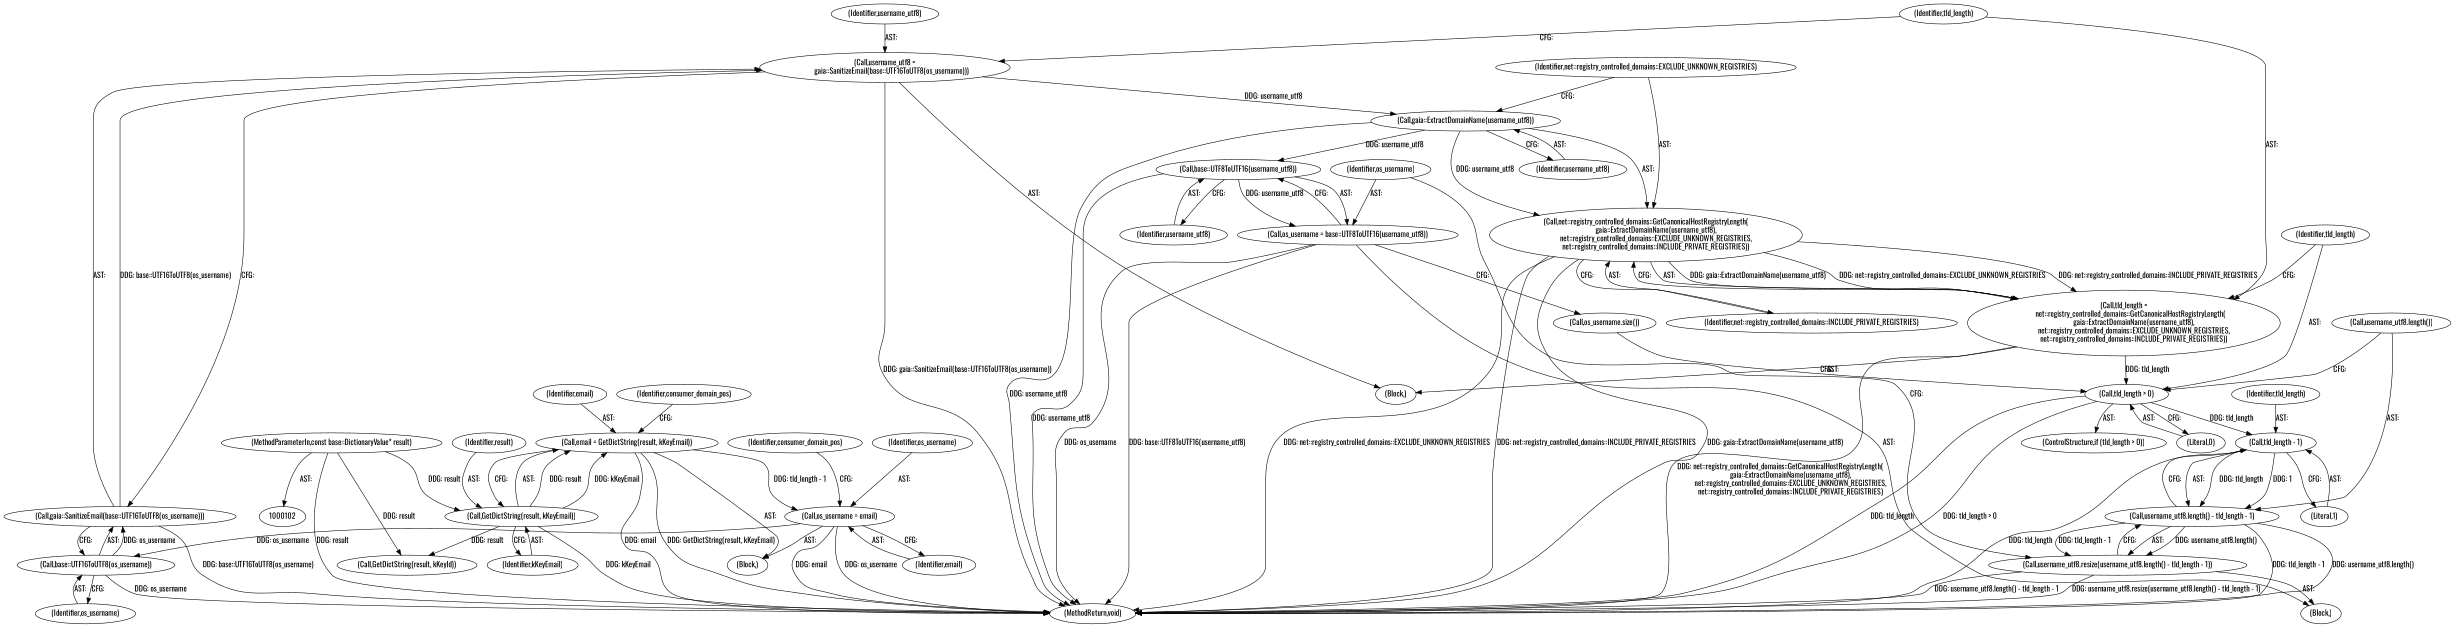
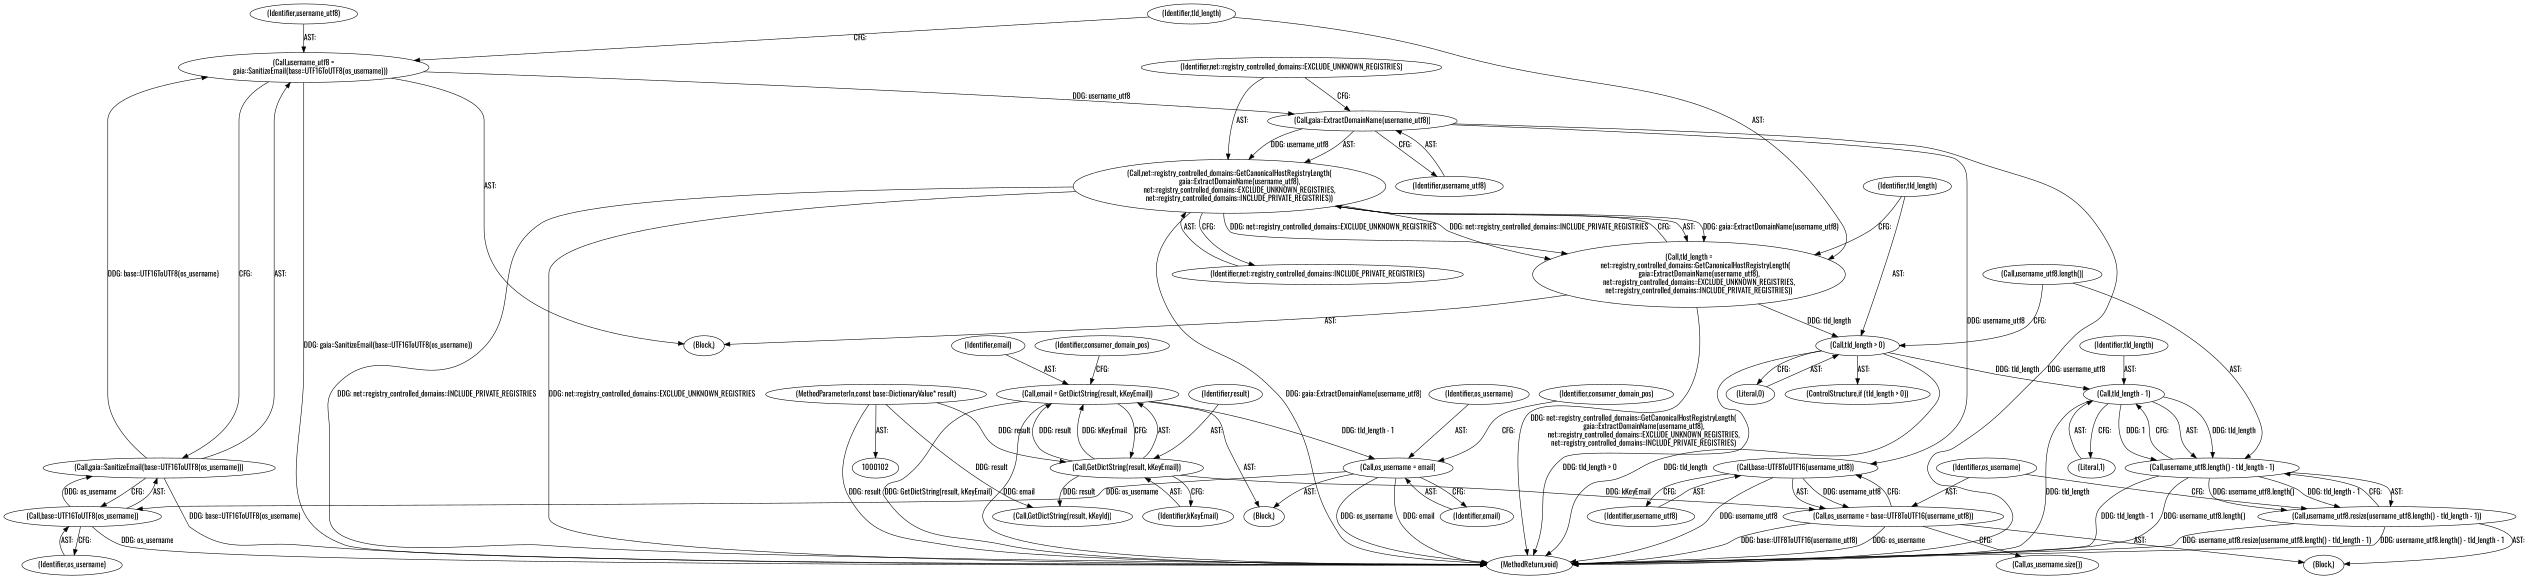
edge "(Call,os_username.size())" -> "(Call,tld_length > 0)": removed, label "CFG:"
edge "(Call,GetDictString(result, kKeyEmail))" -> "(MethodReturn,void)": now "(Call,GetDictString(result, kKeyEmail))" -> "(Call,os_username = base::UTF8ToUTF16(username_utf8))"
